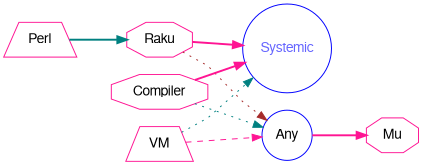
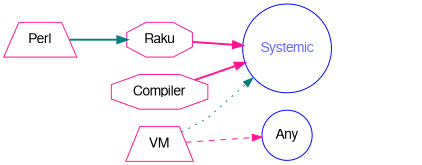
edge "Raku" -> "Any": removed
edge "Compiler" -> "Any": removed
node "Mu": removed
